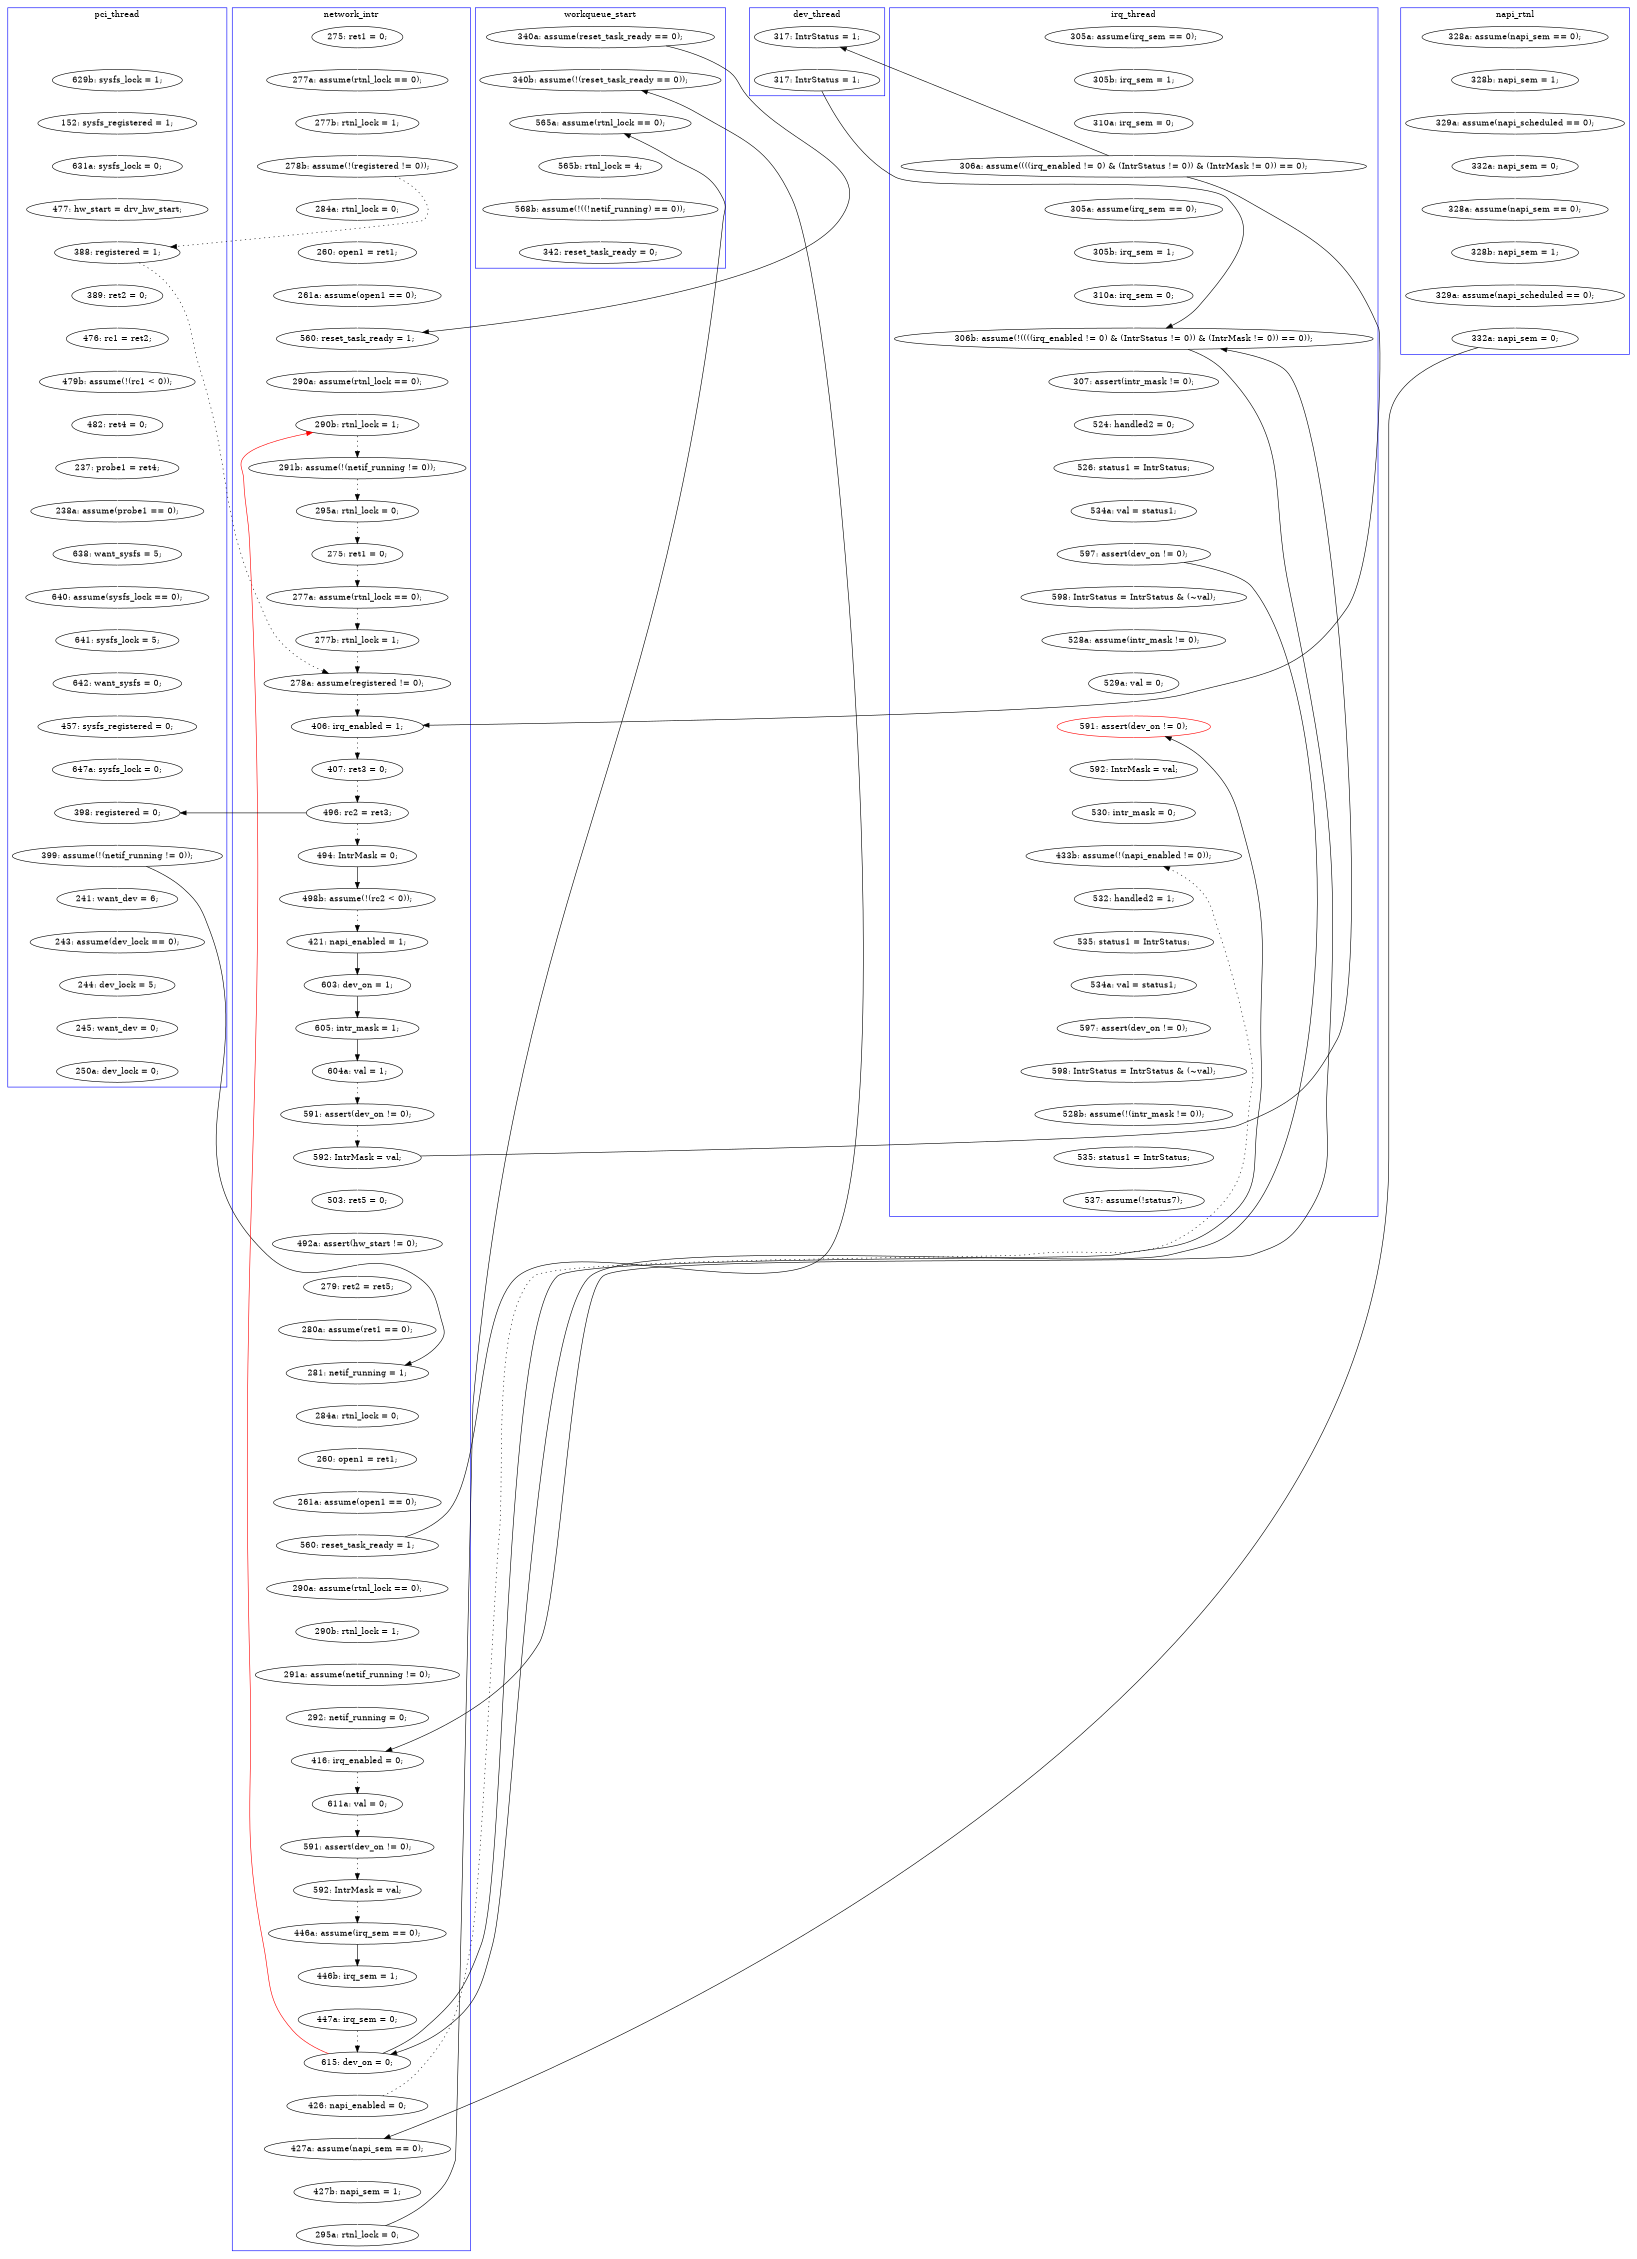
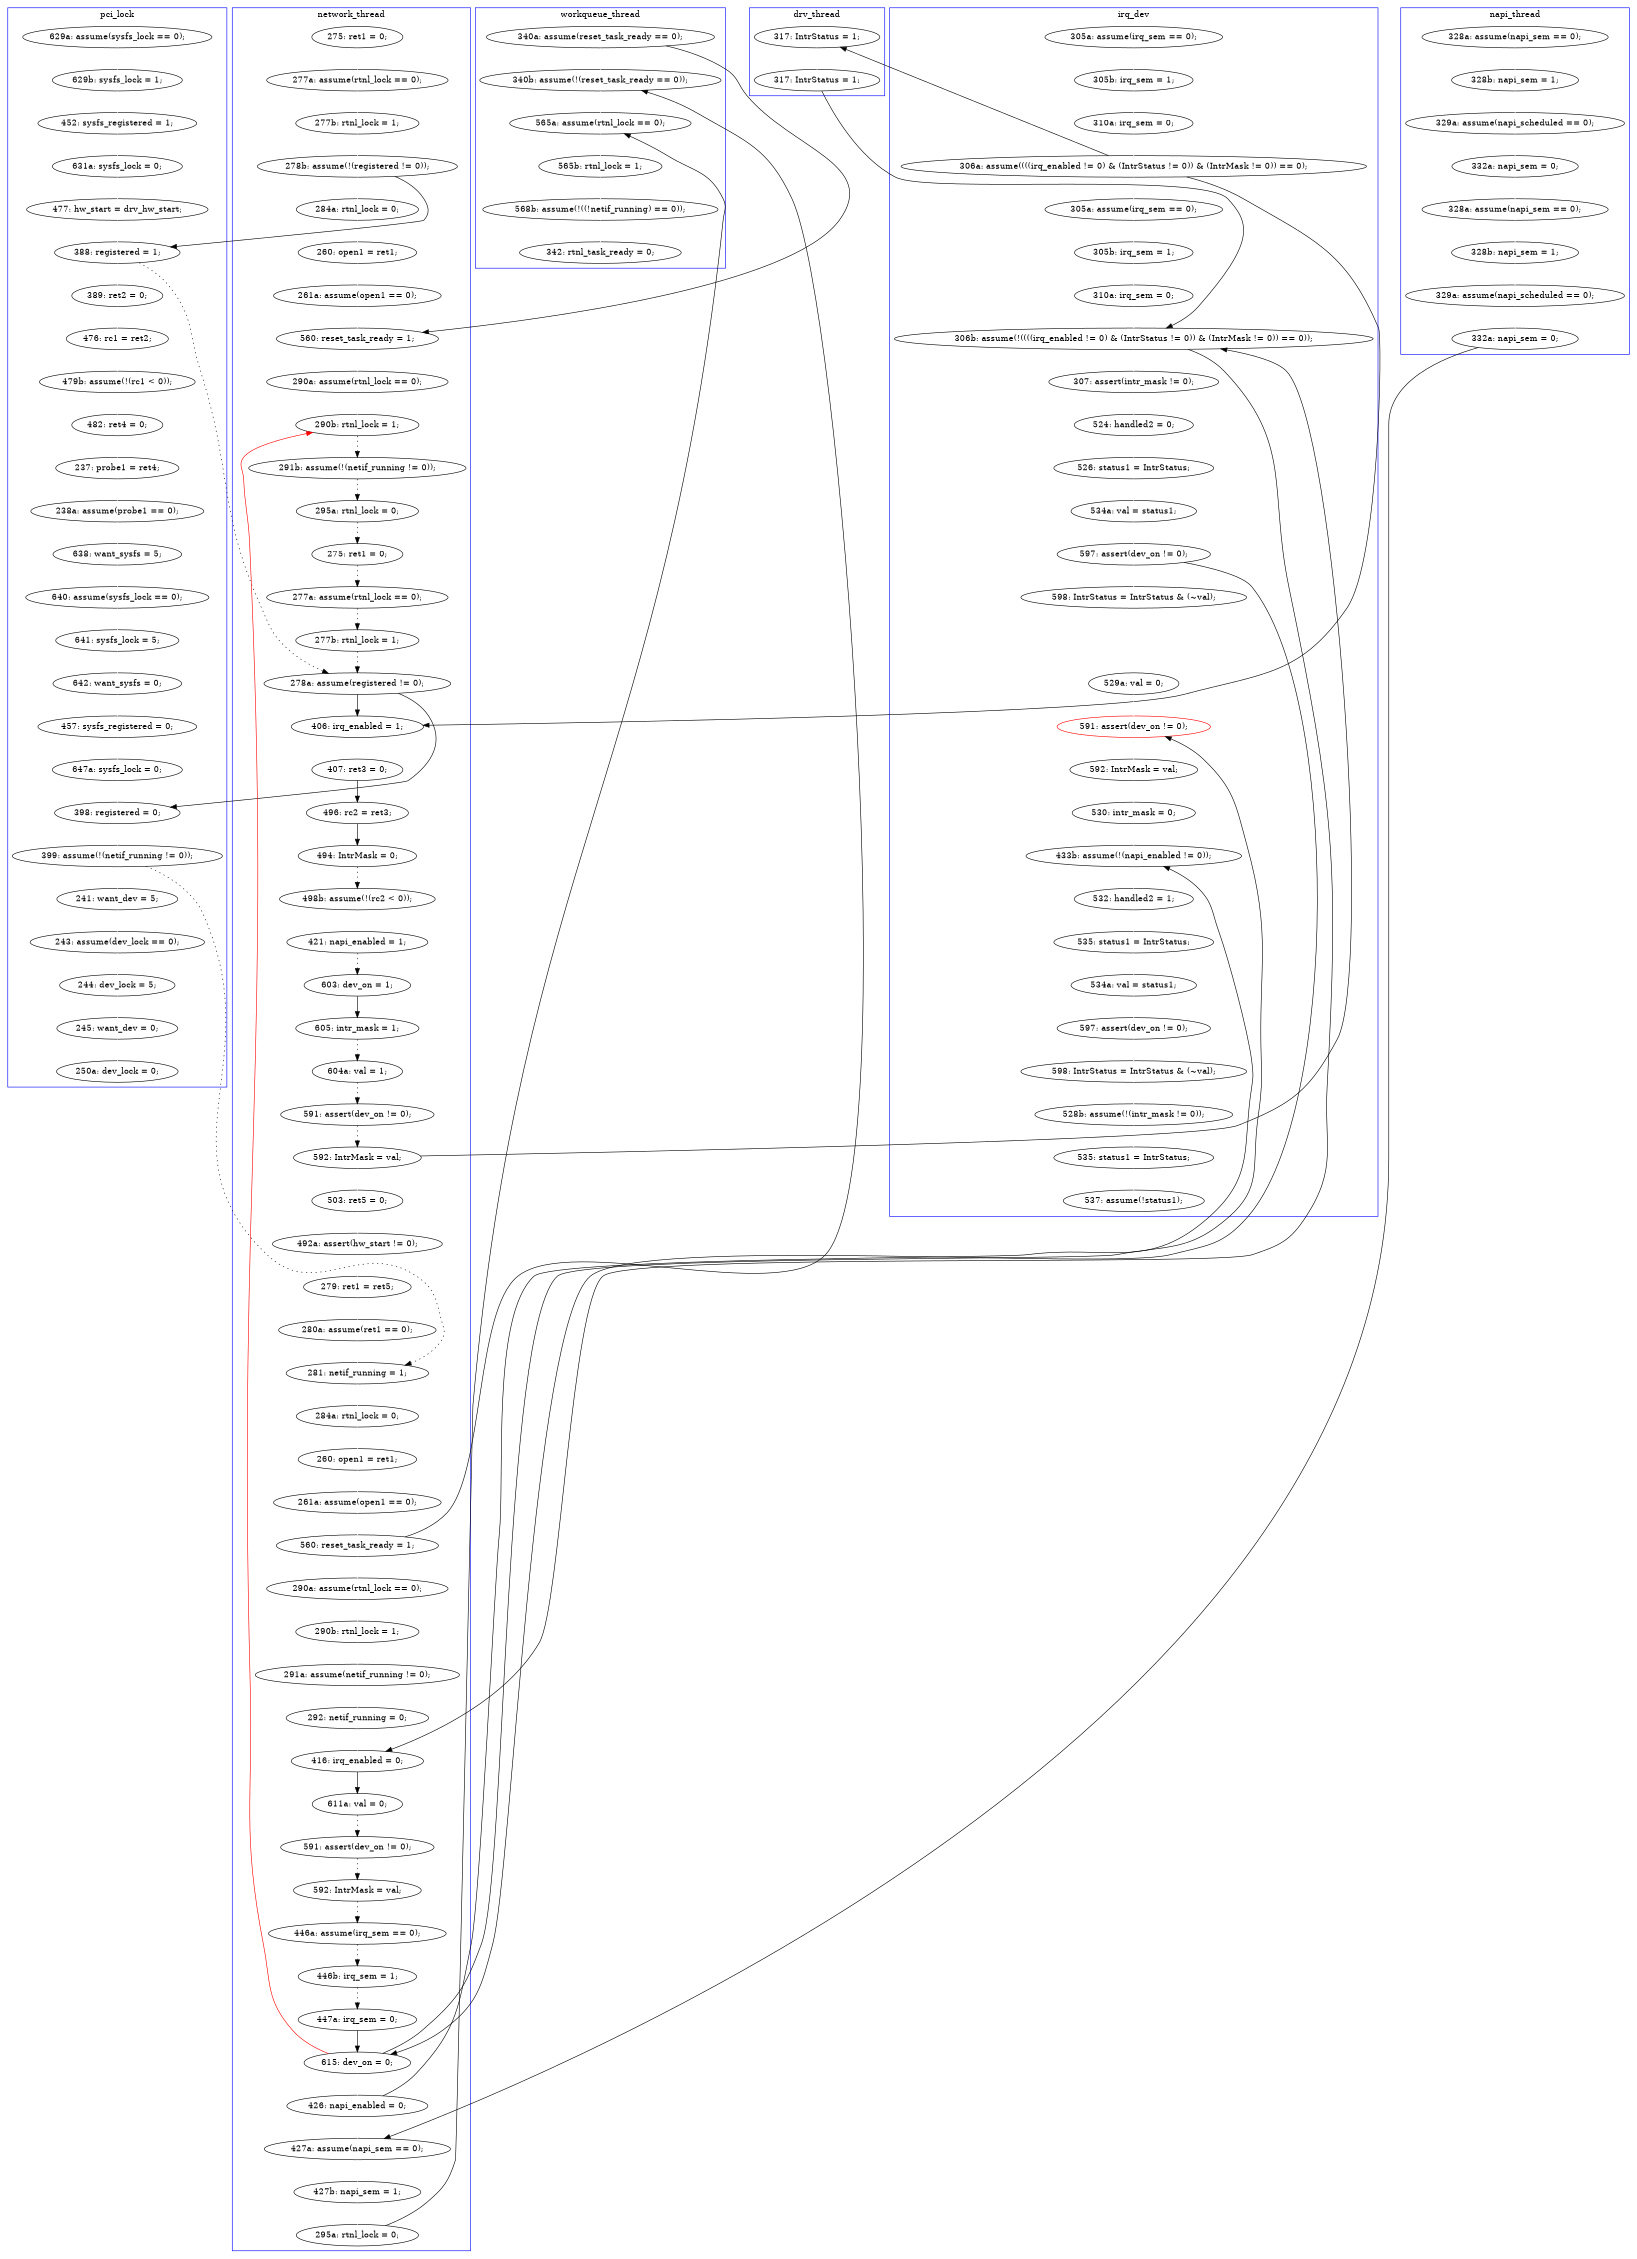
cluster "pci_thread": label "pci_thread" -> "pci_lock"
cluster "network_intr": label "network_intr" -> "network_thread"
cluster "workqueue_start": label "workqueue_start" -> "workqueue_thread"
cluster "dev_thread": label "dev_thread" -> "drv_thread"
cluster "irq_thread": label "irq_thread" -> "irq_dev"
cluster "napi_rtnl": label "napi_rtnl" -> "napi_thread"
node "629a: assume(sysfs_lock == 0);": added
node "152: sysfs_registered = 1;": label "152: sysfs_registered = 1;" -> "452: sysfs_registered = 1;"
node "565b: rtnl_lock = 4;": label "565b: rtnl_lock = 4;" -> "565b: rtnl_lock = 1;"
edge "278b: assume(!(registered != 0));" -> "388: registered = 1;": style dotted -> solid
node "342: reset_task_ready = 0;": label "342: reset_task_ready = 0;" -> "342: rtnl_task_ready = 0;"
node "528a: assume(intr_mask != 0);": removed
edge "278a: assume(registered != 0);" -> "406: irq_enabled = 1;": style dotted -> solid
edge "406: irq_enabled = 1;" -> "407: ret3 = 0;": removed
edge "407: ret3 = 0;" -> "496: rc2 = ret3;": style dotted -> solid
edge "496: rc2 = ret3;" -> "398: registered = 0;": now "278a: assume(registered != 0);" -> "398: registered = 0;"
edge "496: rc2 = ret3;" -> "494: IntrMask = 0;": style dotted -> solid
edge "494: IntrMask = 0;" -> "498b: assume(!(rc2 < 0));": style solid -> dotted
node "241: want_dev = 6;": label "241: want_dev = 6;" -> "241: want_dev = 5;"
edge "498b: assume(!(rc2 < 0));" -> "421: napi_enabled = 1;": removed
edge "421: napi_enabled = 1;" -> "603: dev_on = 1;": style solid -> dotted
edge "605: intr_mask = 1;" -> "604a: val = 1;": style solid -> dotted
edge "399: assume(!(netif_running != 0));" -> "281: netif_running = 1;": style solid -> dotted
node "537: assume(!status7);": label "537: assume(!status7);" -> "537: assume(!status1);"
edge "426: napi_enabled = 0;" -> "433b: assume(!(napi_enabled != 0));": style dotted -> solid
node "279: ret2 = ret5;": label "279: ret2 = ret5;" -> "279: ret1 = ret5;"
edge "416: irq_enabled = 0;" -> "611a: val = 0;": style dotted -> solid
edge "446a: assume(irq_sem == 0);" -> "446b: irq_sem = 1;": style solid -> dotted
edge "446b: irq_sem = 1;" -> "447a: irq_sem = 0;": added
edge "447a: irq_sem = 0;" -> "615: dev_on = 0;": style dotted -> solid
